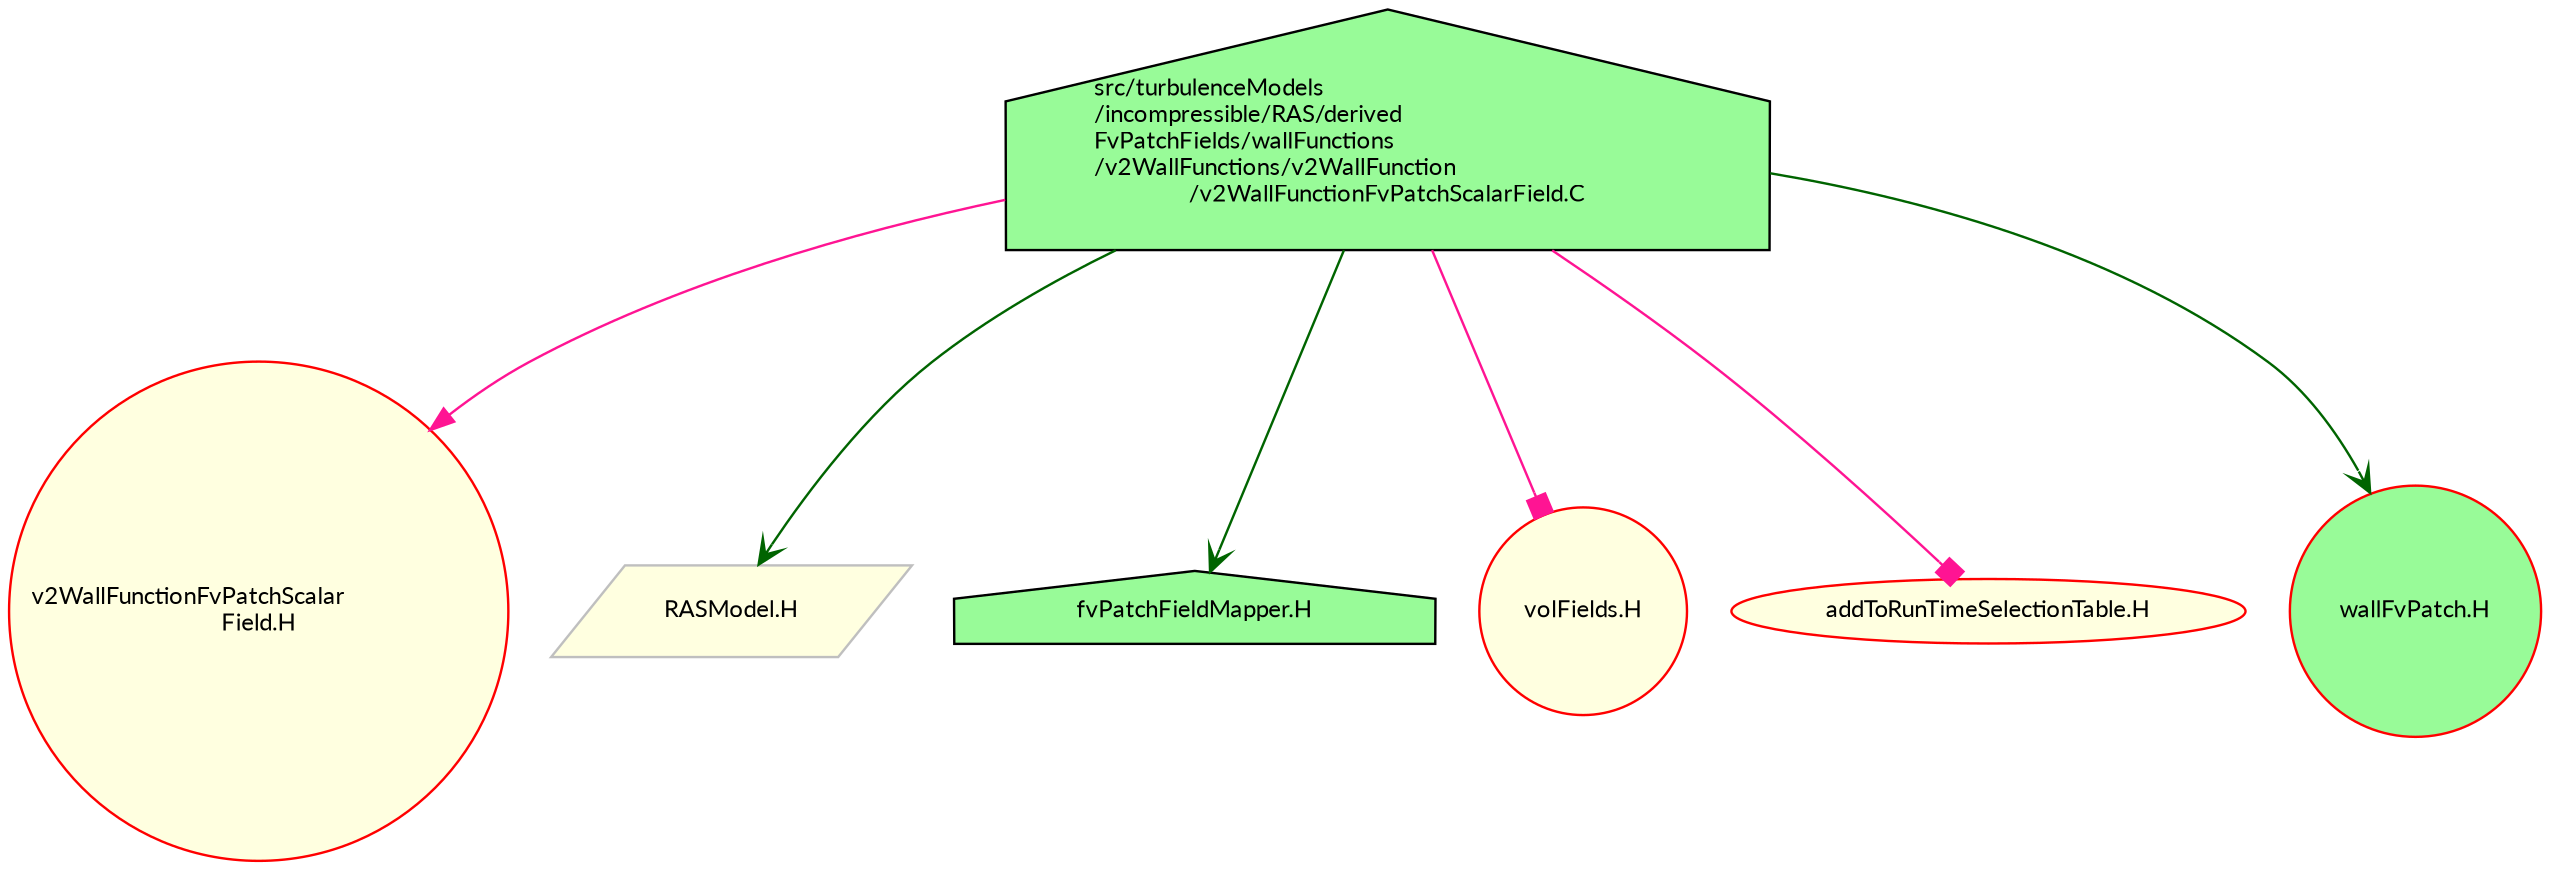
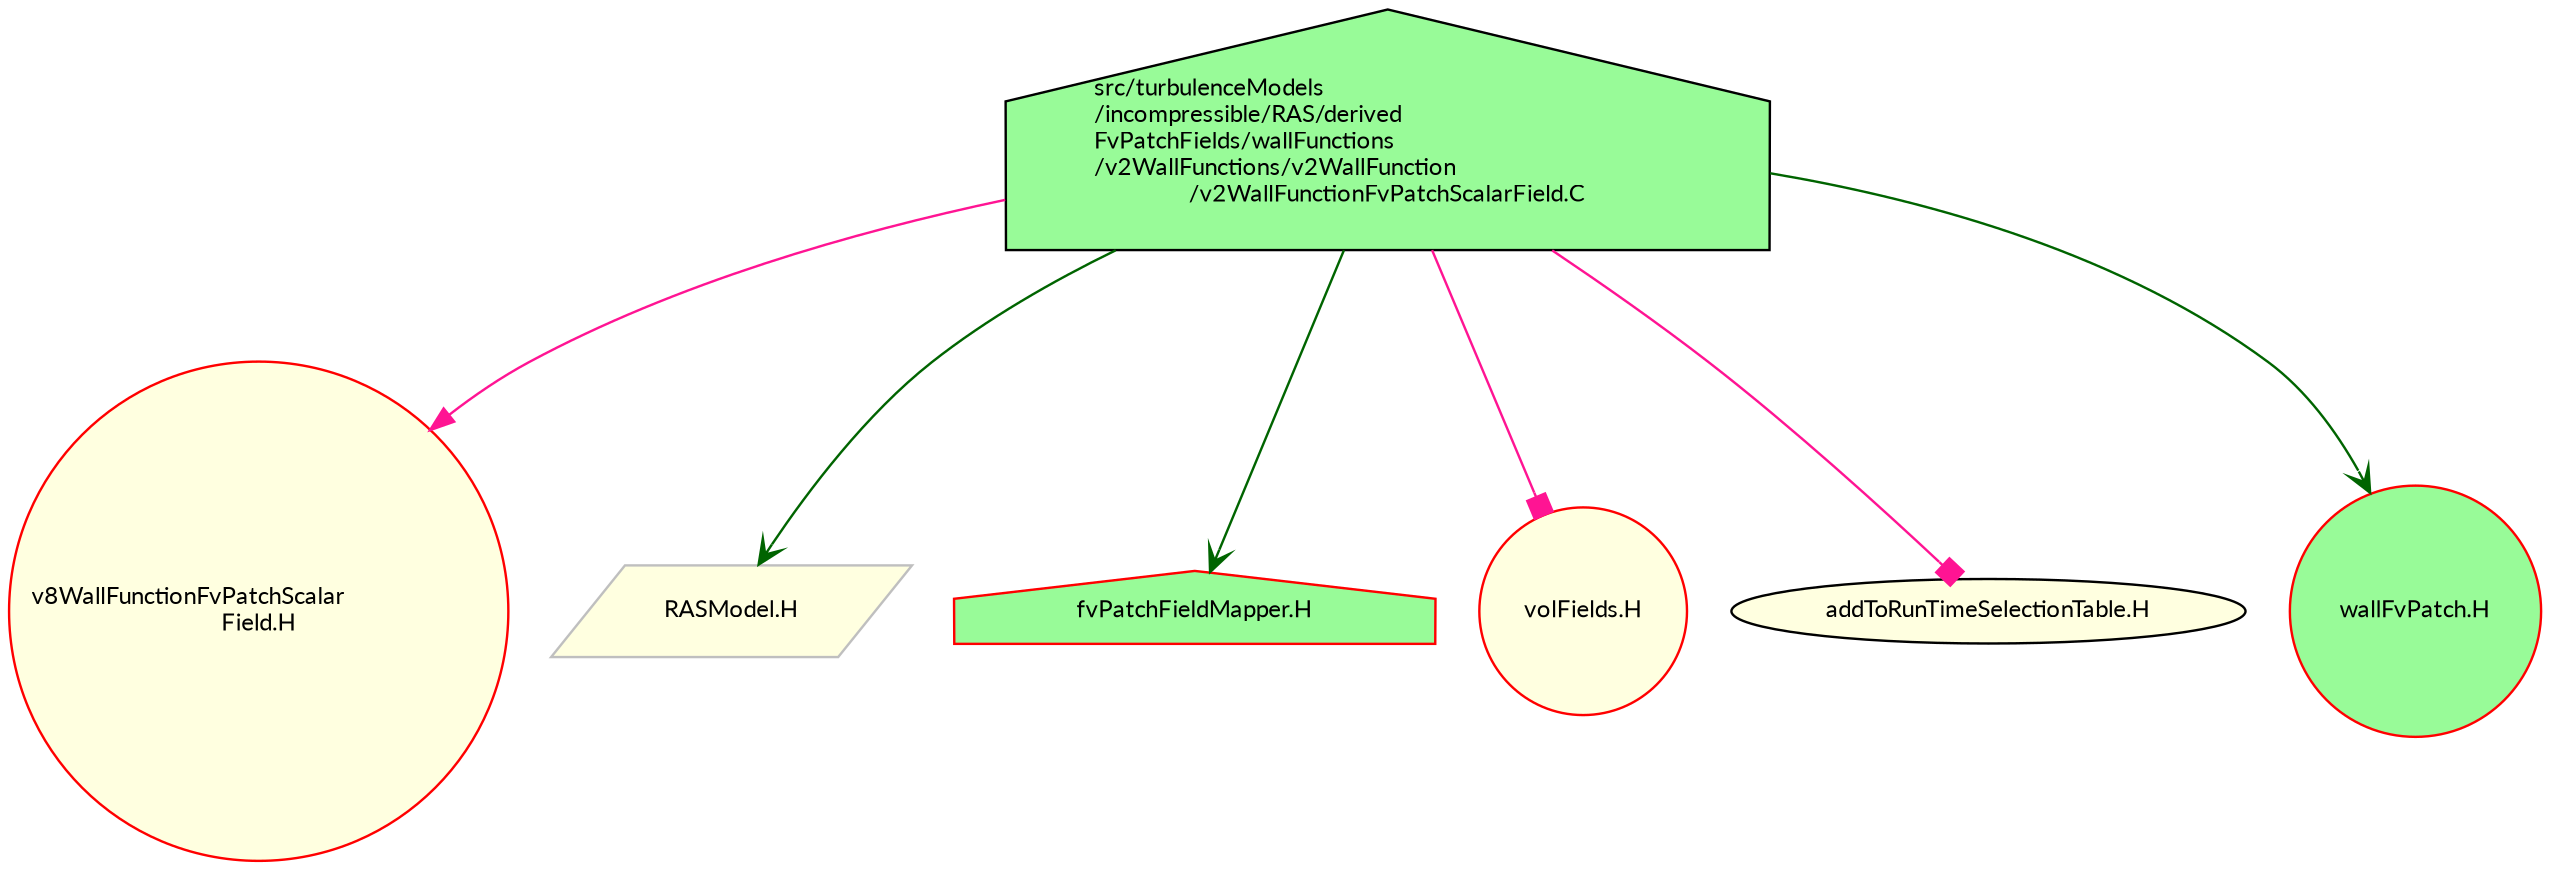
node "v2WallFunctionFvPatchScalar Field.H": label "v2WallFunctionFvPatchScalar Field.H" -> "v8WallFunctionFvPatchScalar Field.H"
node "fvPatchFieldMapper.H": color black -> red
node "addToRunTimeSelectionTable.H": color red -> black
